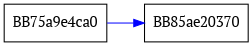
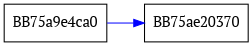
node "BB85ae20370": label "BB85ae20370" -> "BB75ae20370"
